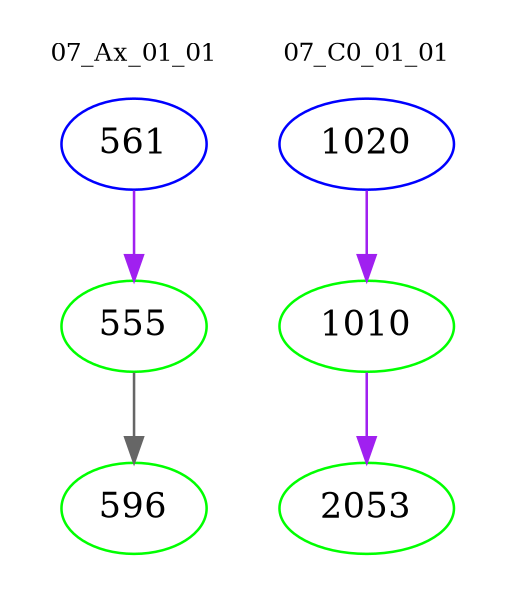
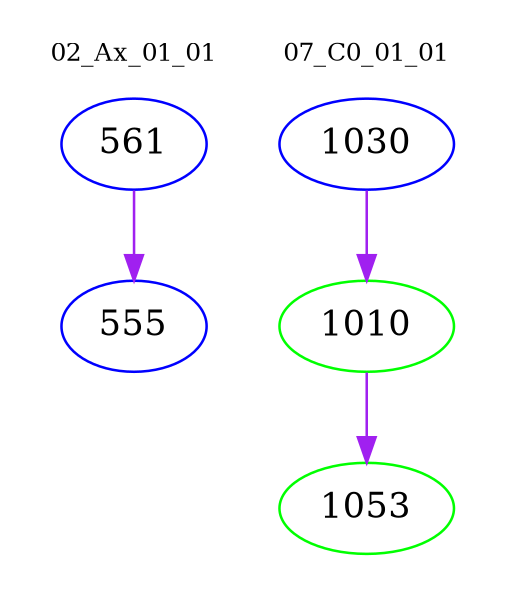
cluster "07_Ax_01_01": label "07_Ax_01_01" -> "02_Ax_01_01"
node "1020": label "1020" -> "1030"
node "555": color green -> blue
node "596": removed
node "2053": label "2053" -> "1053"
